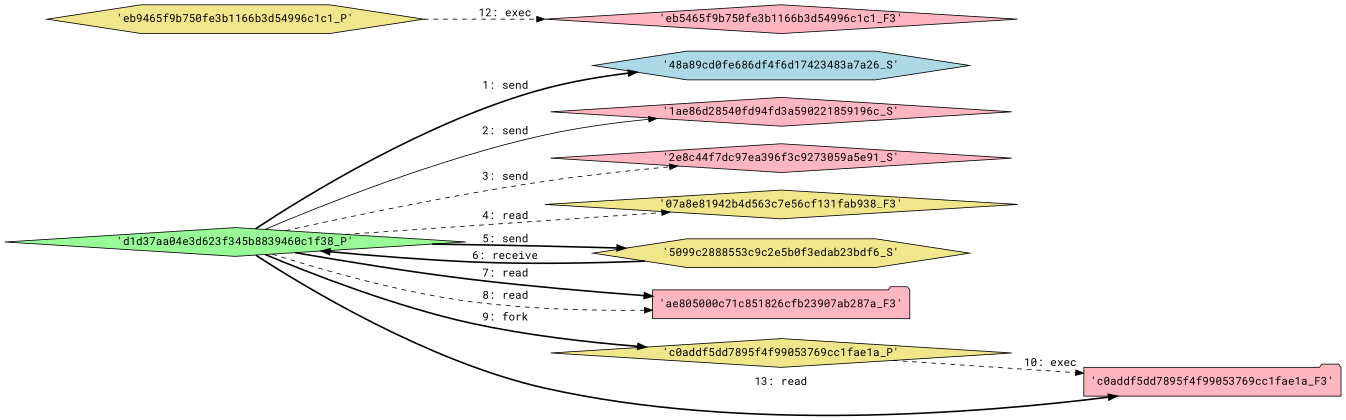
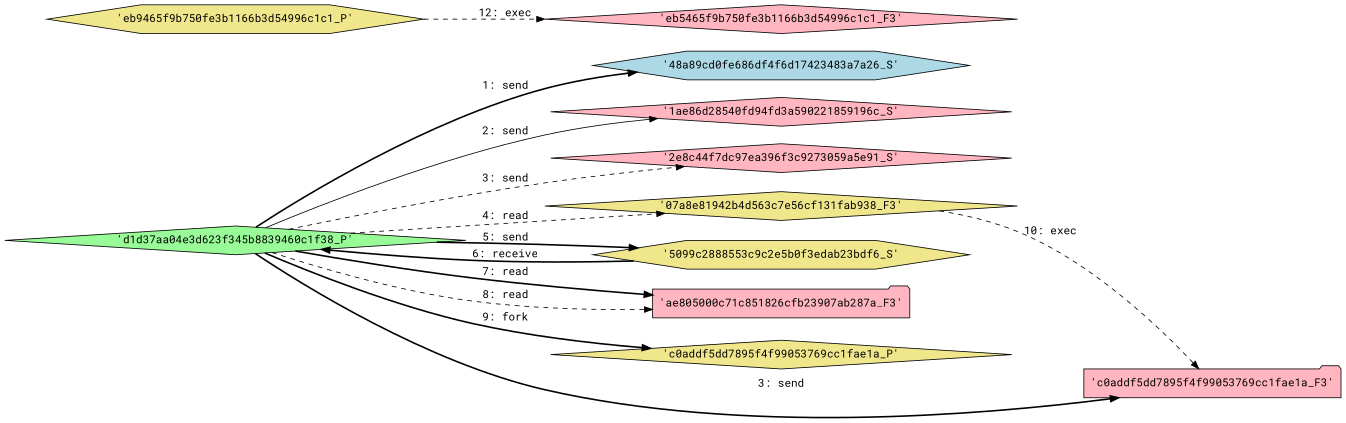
edge "'c0addf5dd7895f4f99053769cc1fae1a_P'" -> "'c0addf5dd7895f4f99053769cc1fae1a_F3'": now "'07a8e81942b4d563c7e56cf131fab938_F3'" -> "'c0addf5dd7895f4f99053769cc1fae1a_F3'"
edge "'d1d37aa04e3d623f345b8839460c1f38_P'" -> "'c0addf5dd7895f4f99053769cc1fae1a_F3'": label "13: read" -> "3: send"
